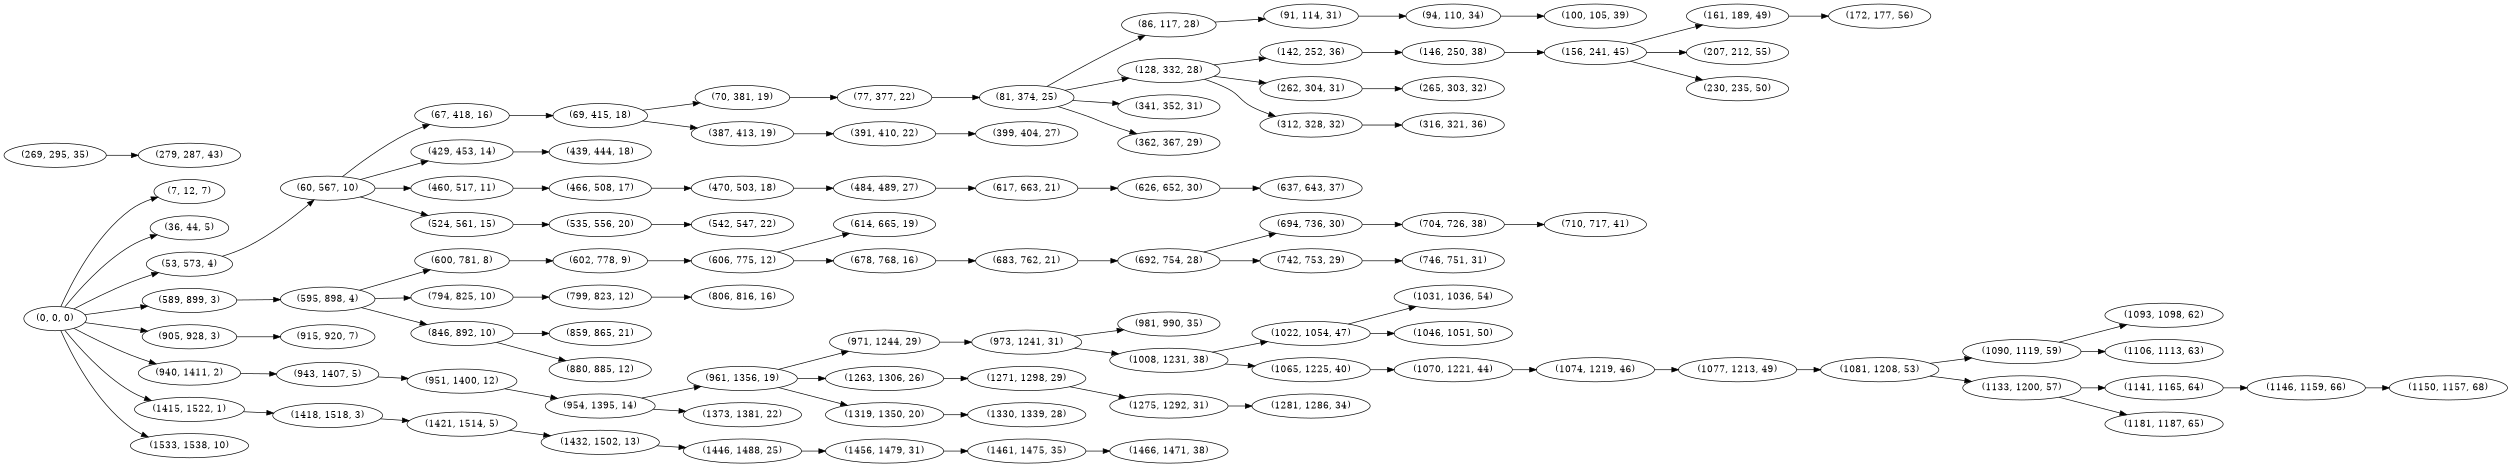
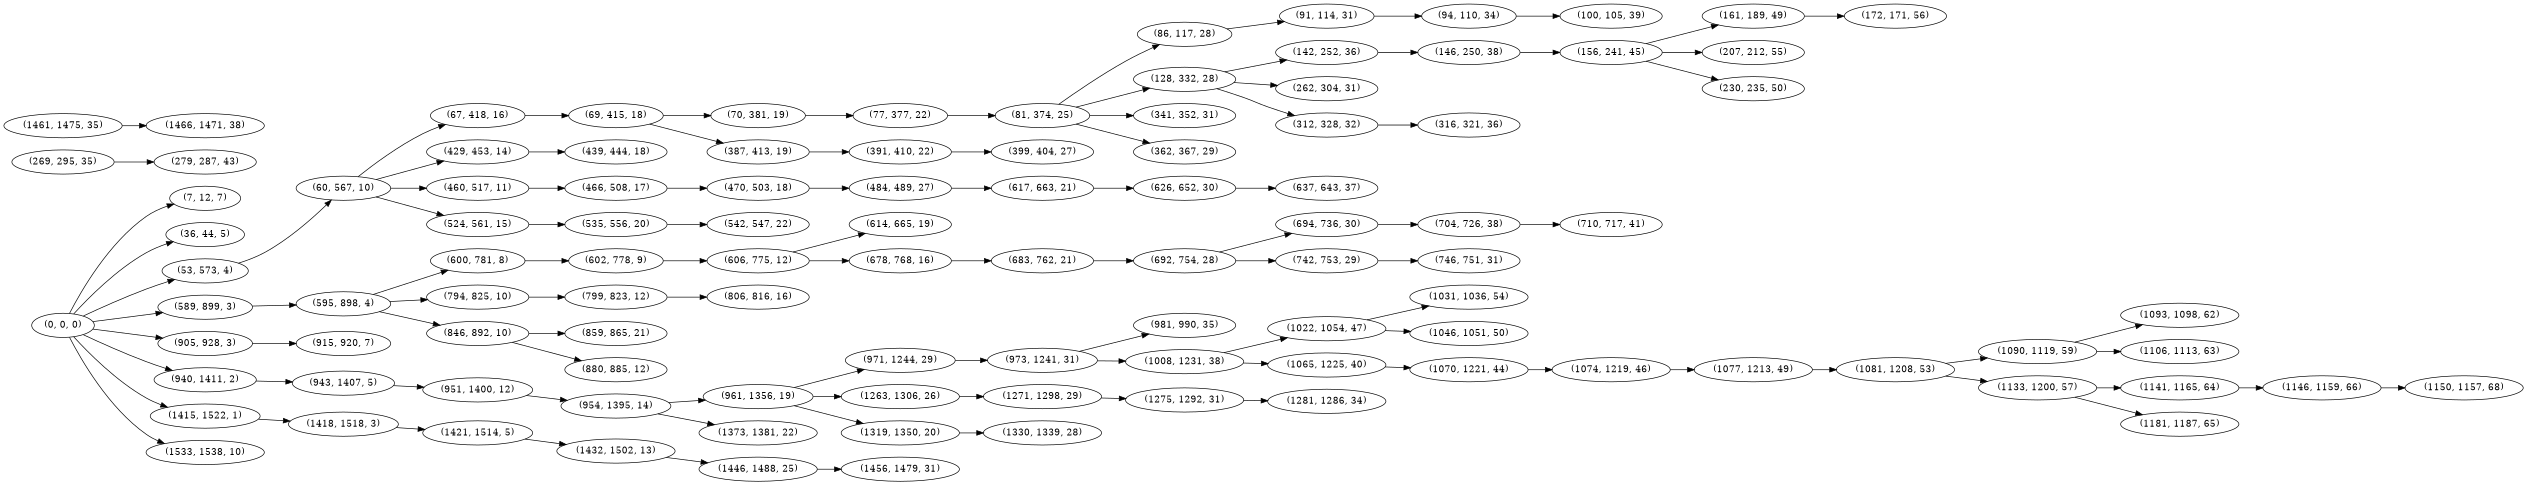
node "(172, 177, 56)": label "(172, 177, 56)" -> "(172, 171, 56)"
node "(265, 303, 32)": removed
edge "(1456, 1479, 31)" -> "(1461, 1475, 35)": removed
